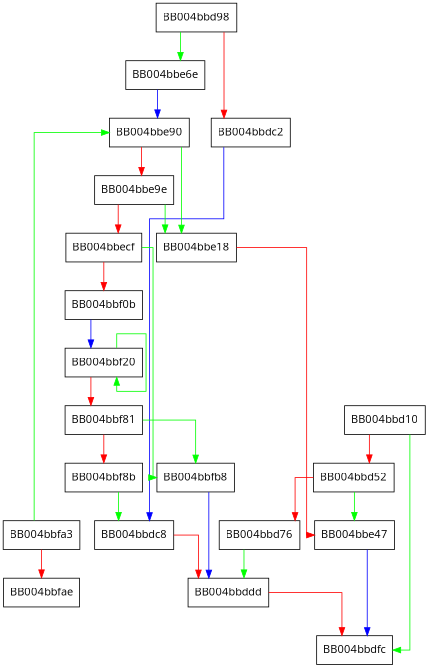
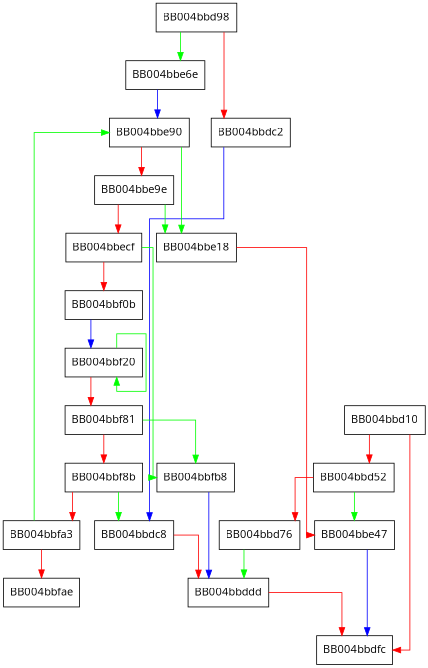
edge "BB004bbf8b" -> "BB004bbfa3": added
edge "BB004bbd10" -> "BB004bbdfc": color green -> red
